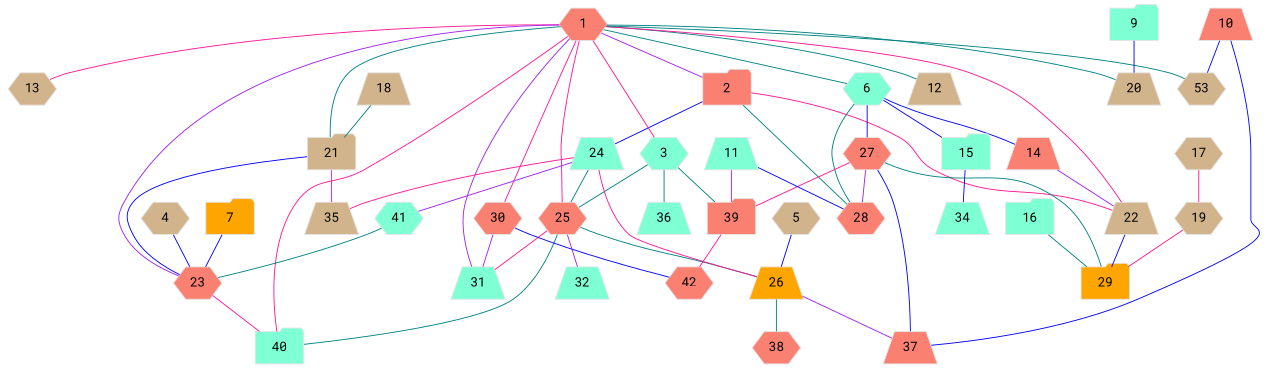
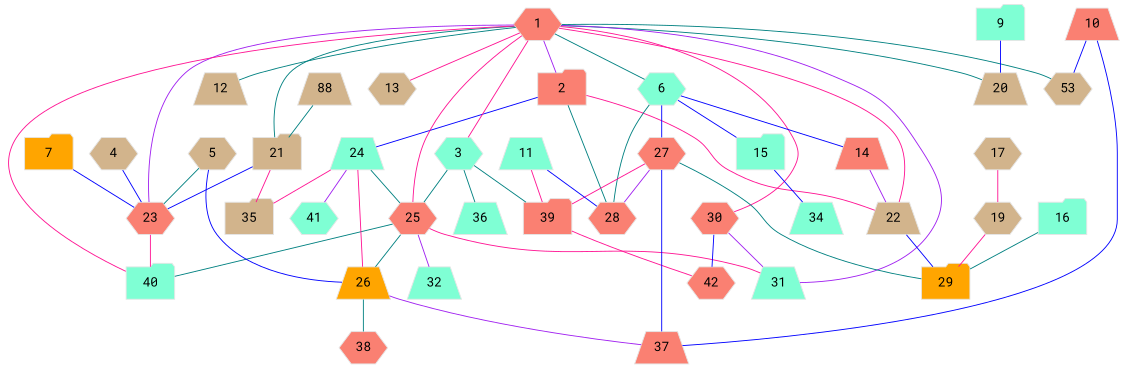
node "18": label "18" -> "88"
node "35": shape trapezium -> folder
edge "41" -- "23": now "5" -- "23"
